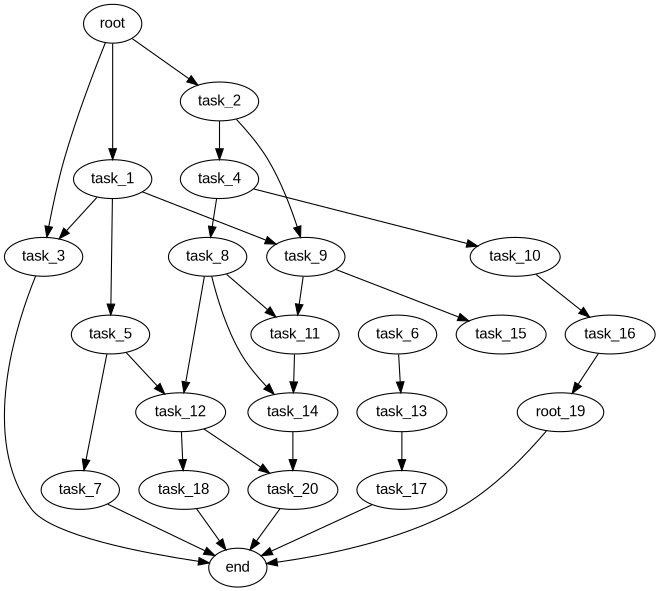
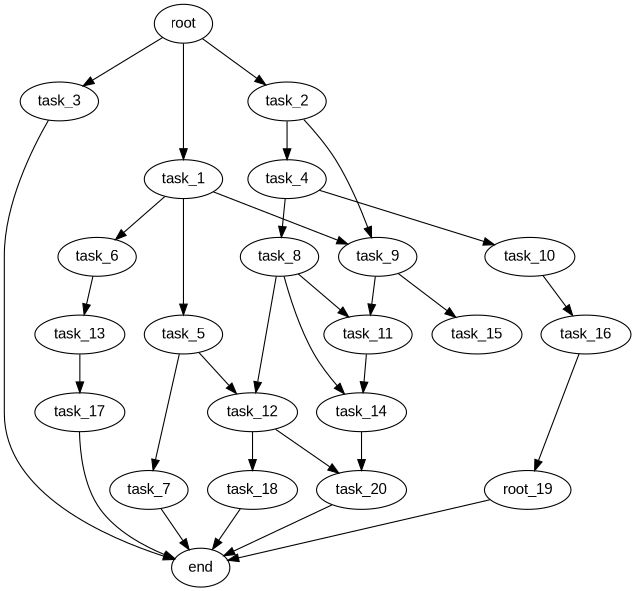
edge "task_1" -> "task_3": now "task_1" -> "task_6"
